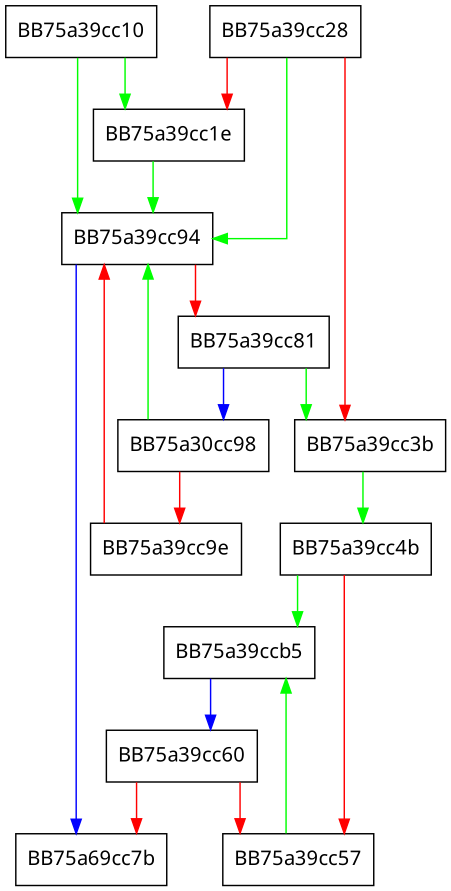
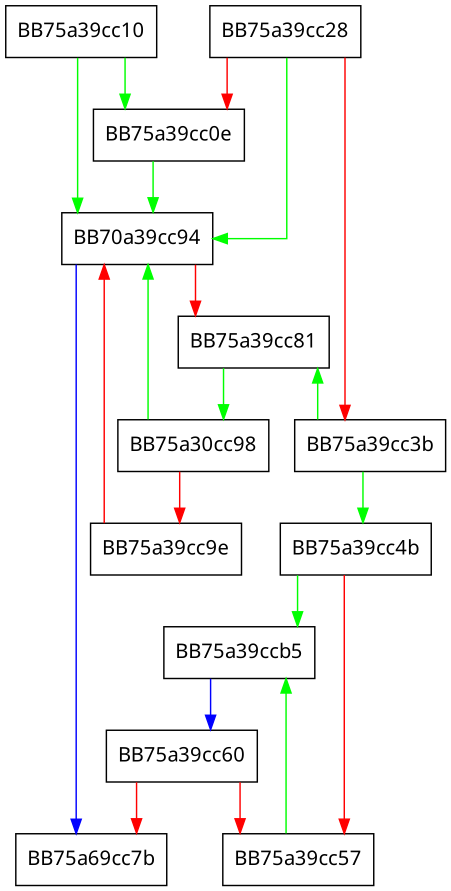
node "BB75a39cc1e": label "BB75a39cc1e" -> "BB75a39cc0e"
node "BB75a39cc94": label "BB75a39cc94" -> "BB70a39cc94"
edge "BB75a39cc81" -> "BB75a30cc98": color blue -> green
edge "BB75a39cc81" -> "BB75a39cc3b": reversed
